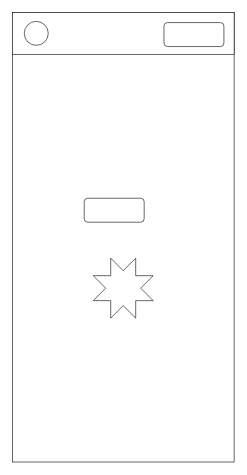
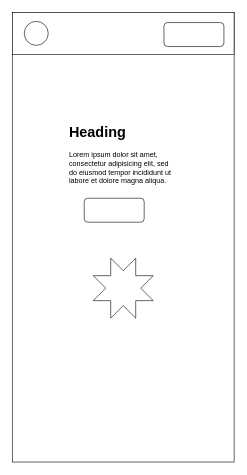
node "HeadingLorem ipsum dolor sit amet, consectetur adipisicing elit, sed do eiusmod tempor incididunt ut labore et dolore magna aliqua.": added
